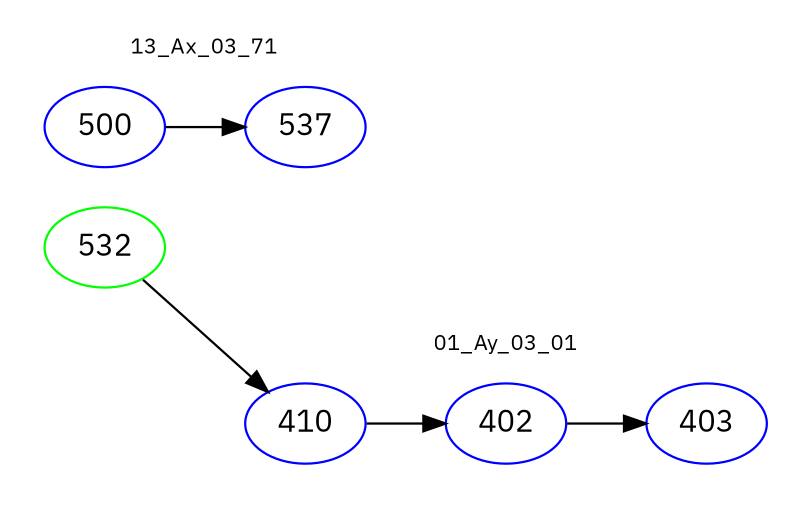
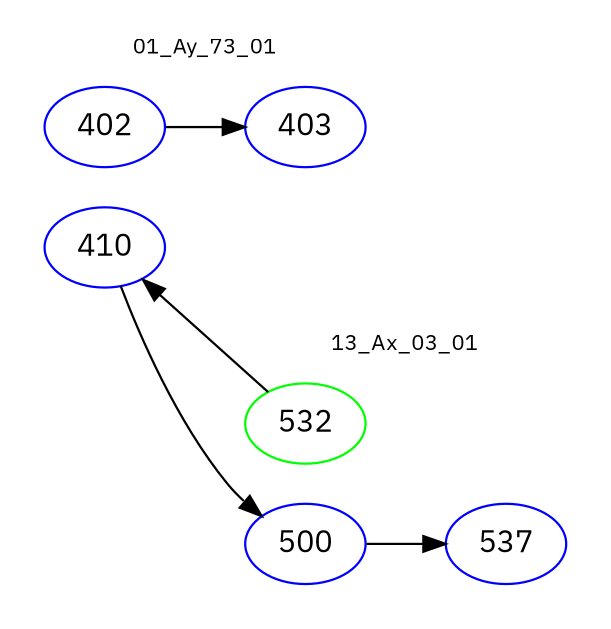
cluster "13_Ax_03_71": label "13_Ax_03_71" -> "13_Ax_03_01"
cluster "01_Ay_03_01": label "01_Ay_03_01" -> "01_Ay_73_01"
edge "410" -> "402": now "410" -> "500"
